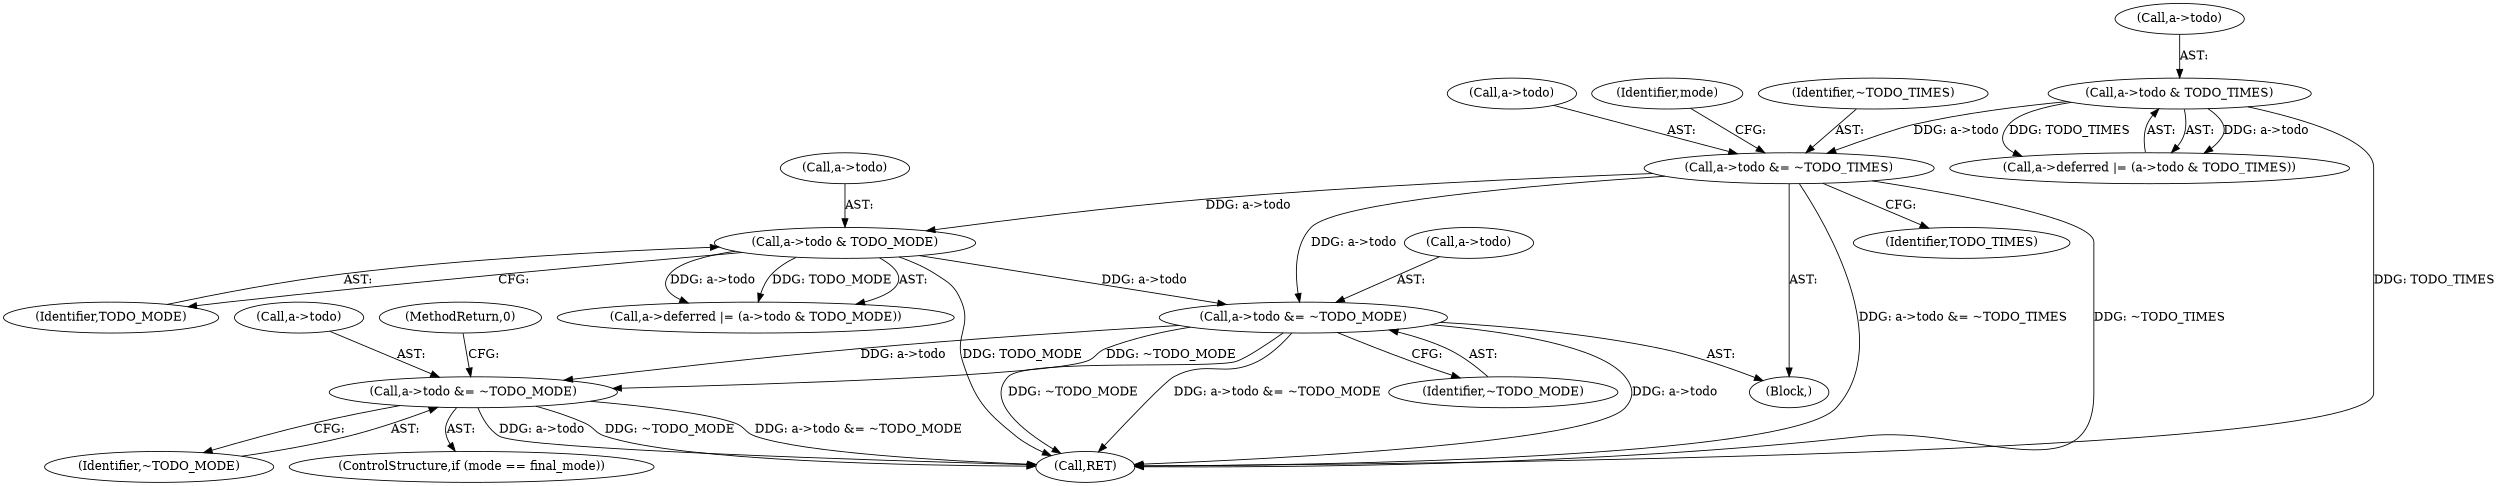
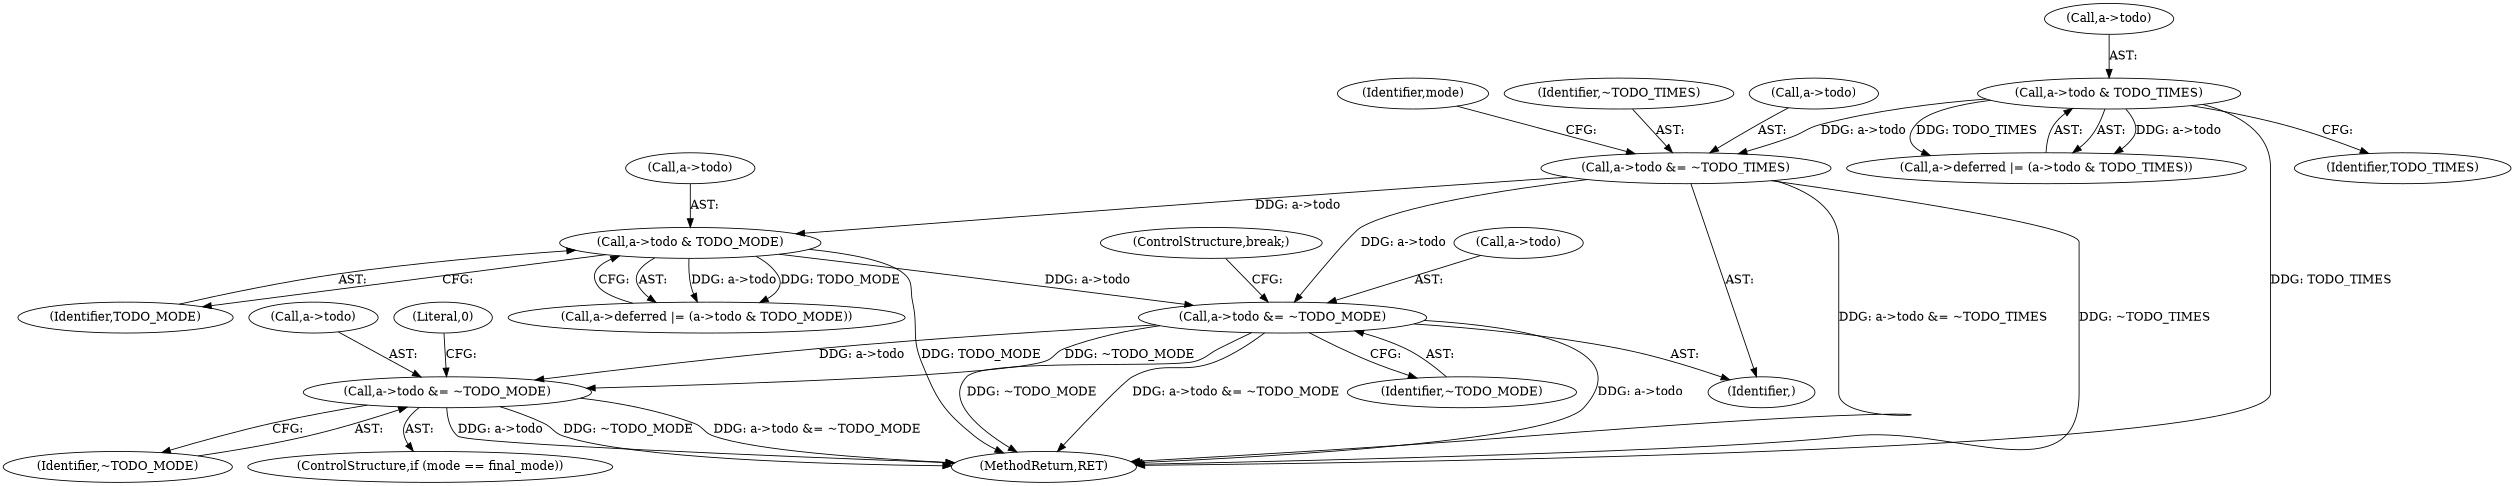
edge "(Call,a->todo &= ~TODO_TIMES)" -> "(Identifier,TODO_TIMES)": now "(Call,a->todo & TODO_TIMES)" -> "(Identifier,TODO_TIMES)"
node "(ControlStructure,break;)": added
edge "(Call,a->deferred |= (a->todo & TODO_MODE))" -> "(Call,a->todo & TODO_MODE)": added, label "CFG:"
node "(MethodReturn,0)": label "(MethodReturn,0)" -> "(Literal,0)"
node "(Block,)": label "(Block,)" -> "(Identifier,)"
node "(Call,RET)": label "(Call,RET)" -> "(MethodReturn,RET)"
